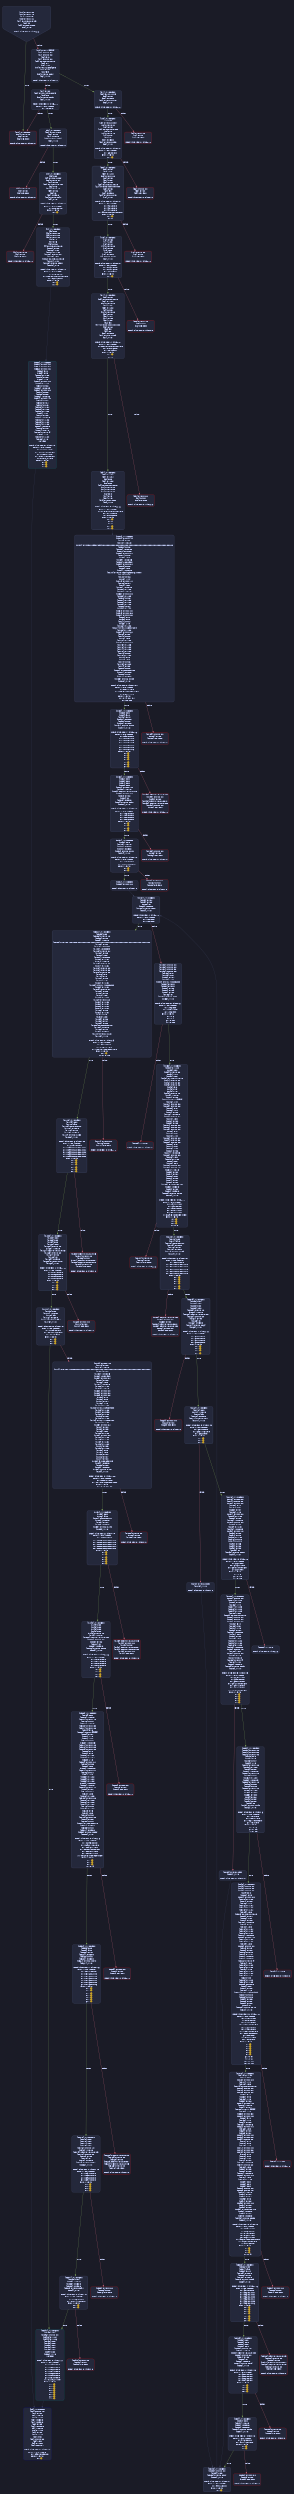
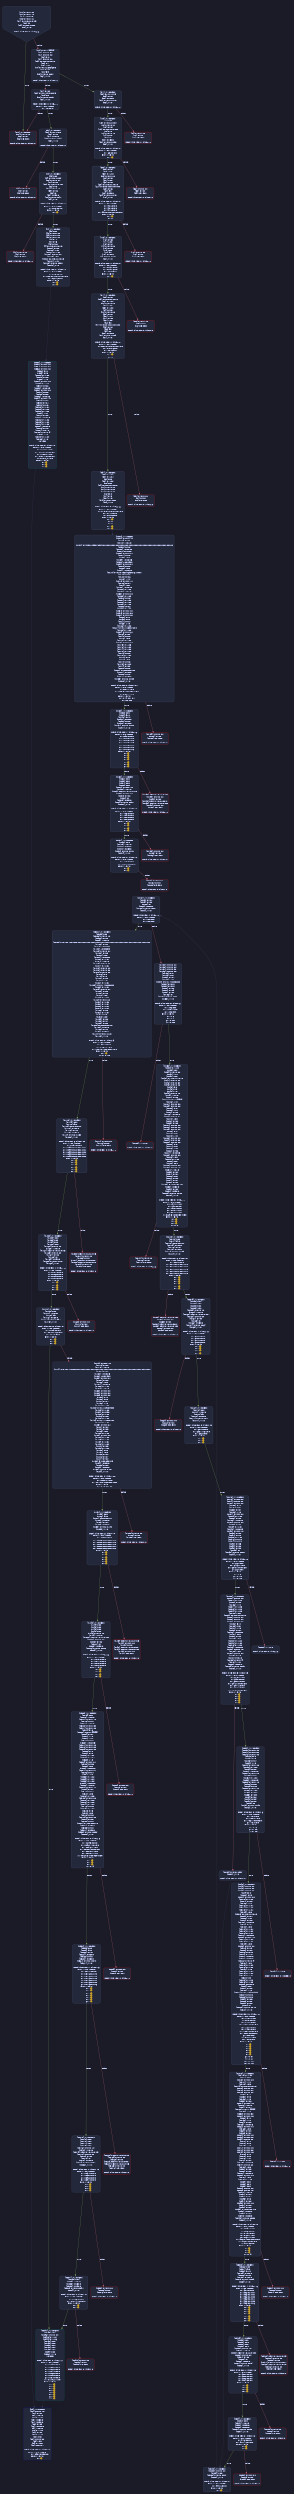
node "[01c4] JUMPDEST [01c5] PUSH1 00 Stack size req: 0, sizeΔ: 1": removed
node "[0278] PUSH2 03dc [027b] JUMP Stack size req: 0, sizeΔ: 0": removed
node "[02f7] INVALID Stack size req: 0, sizeΔ: 0": label "[02f7] INVALID Stack size req: 0, sizeΔ: 0" -> "[02f7] INVALID Stack size req: 0, usage: 0"
